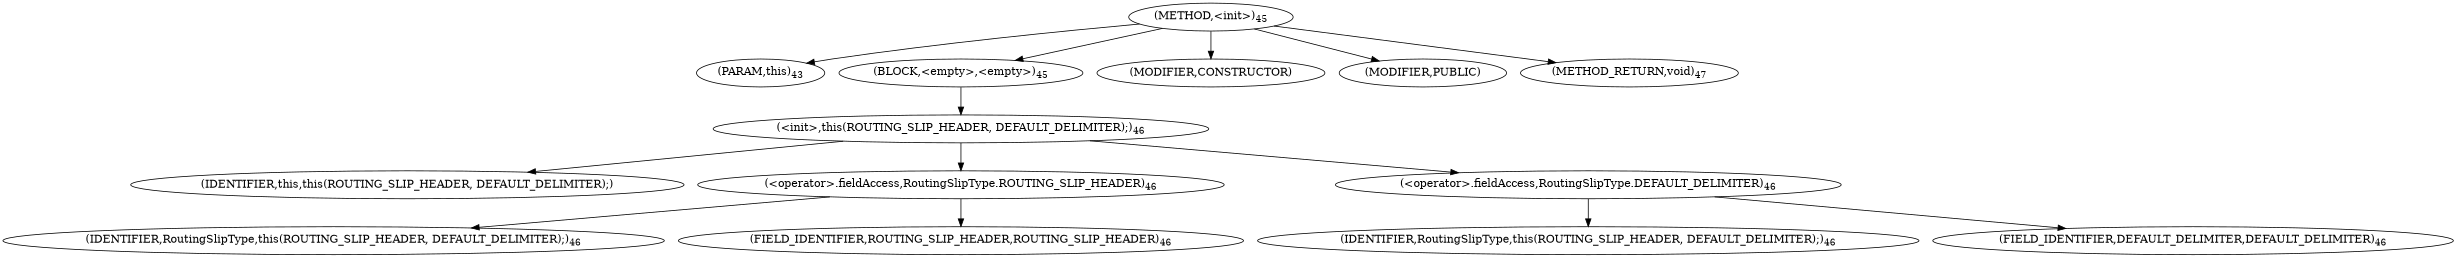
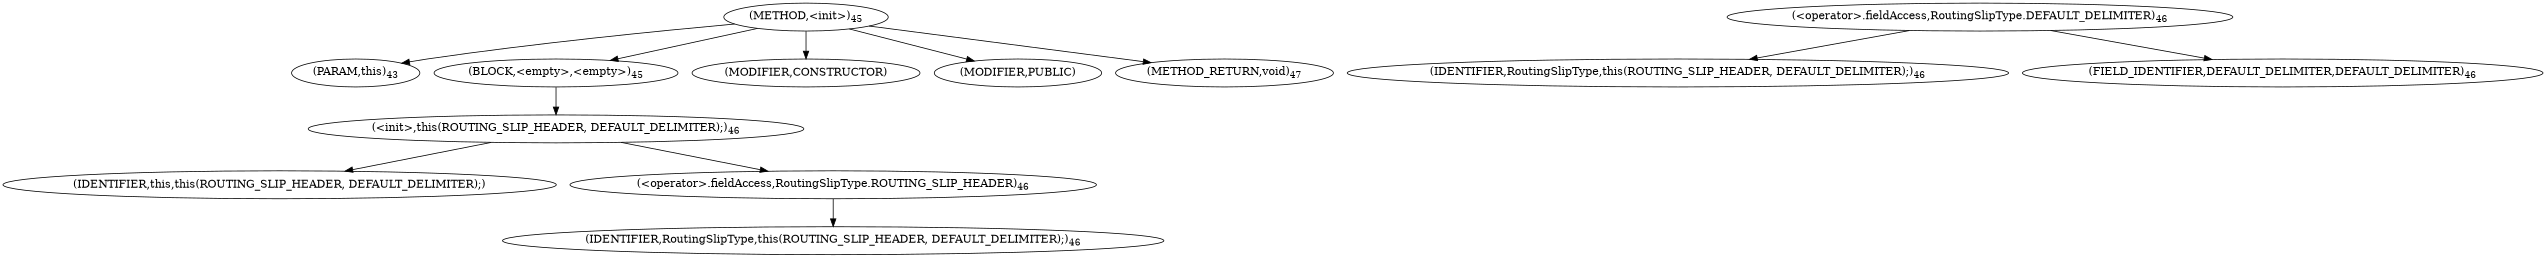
edge "(<init>,this(ROUTING_SLIP_HEADER, DEFAULT_DELIMITER);)" -> "(<operator>.fieldAccess,RoutingSlipType.DEFAULT_DELIMITER)": removed
node "(FIELD_IDENTIFIER,ROUTING_SLIP_HEADER,ROUTING_SLIP_HEADER)": removed
